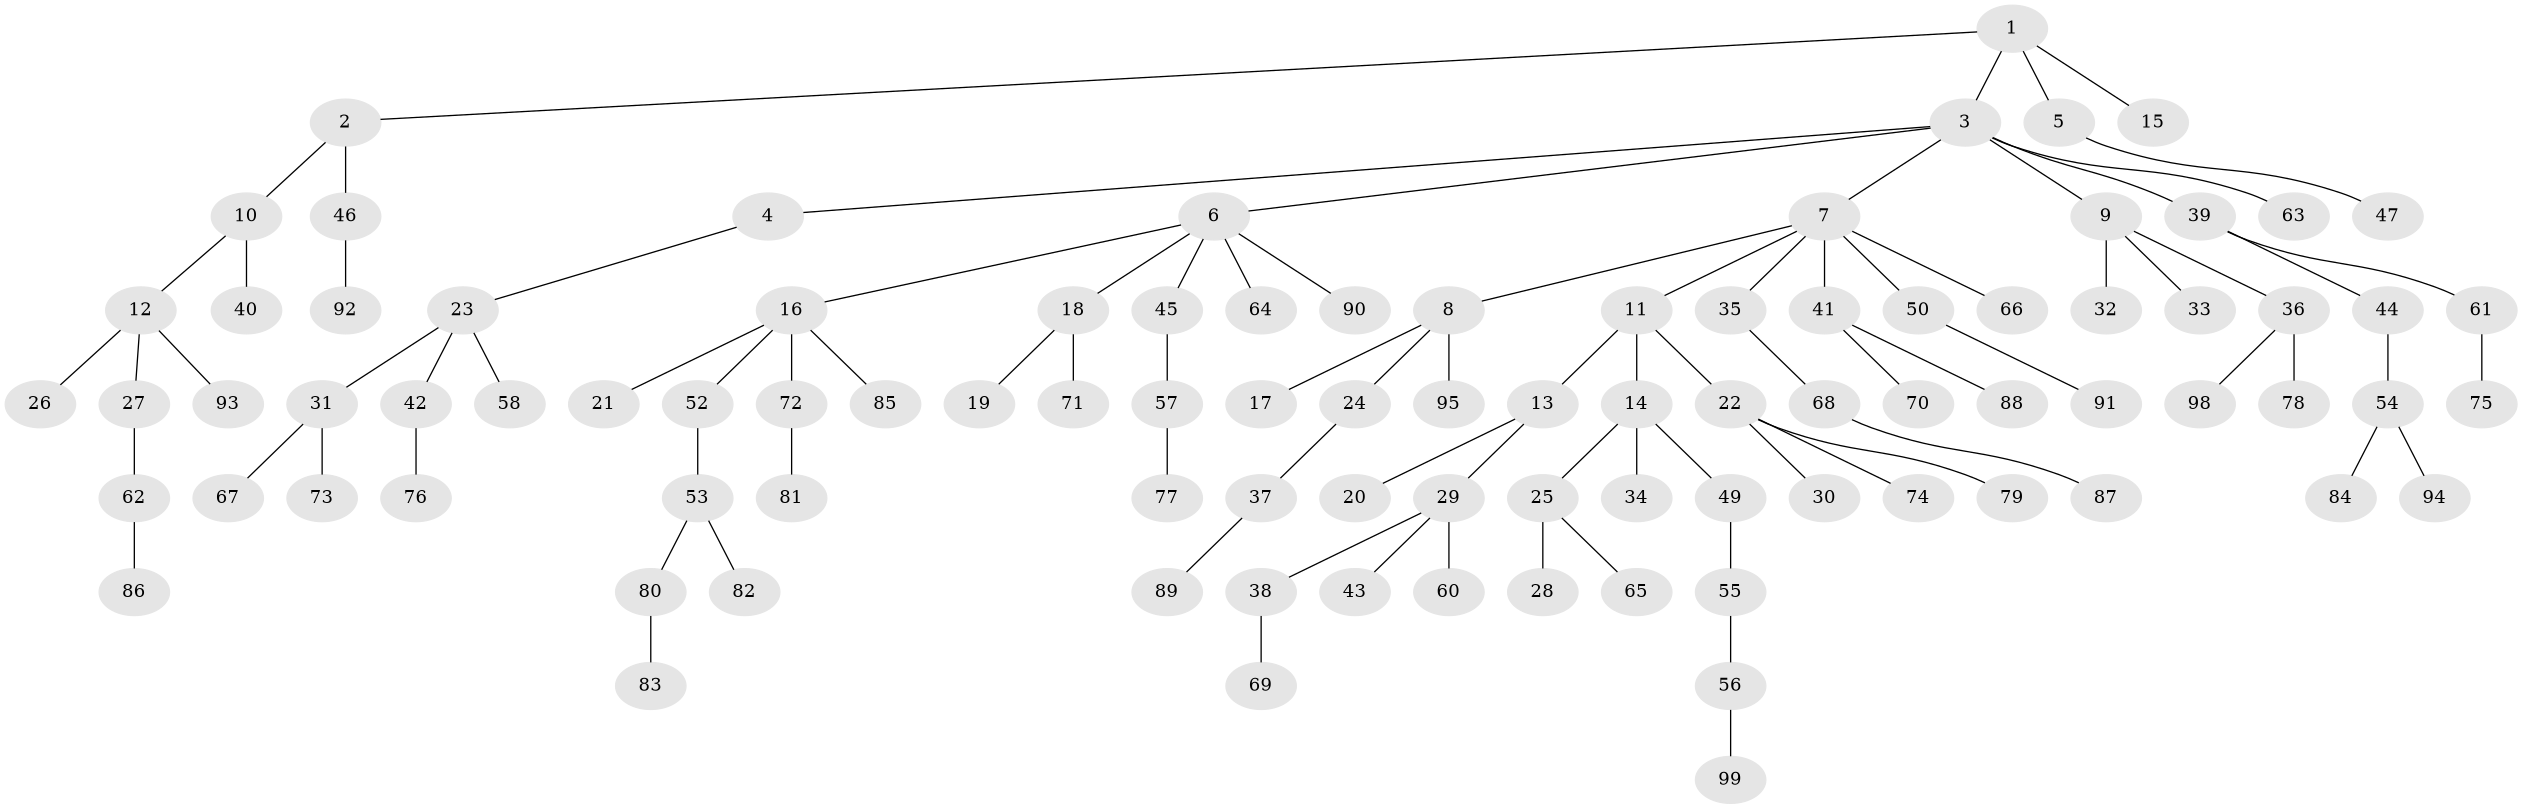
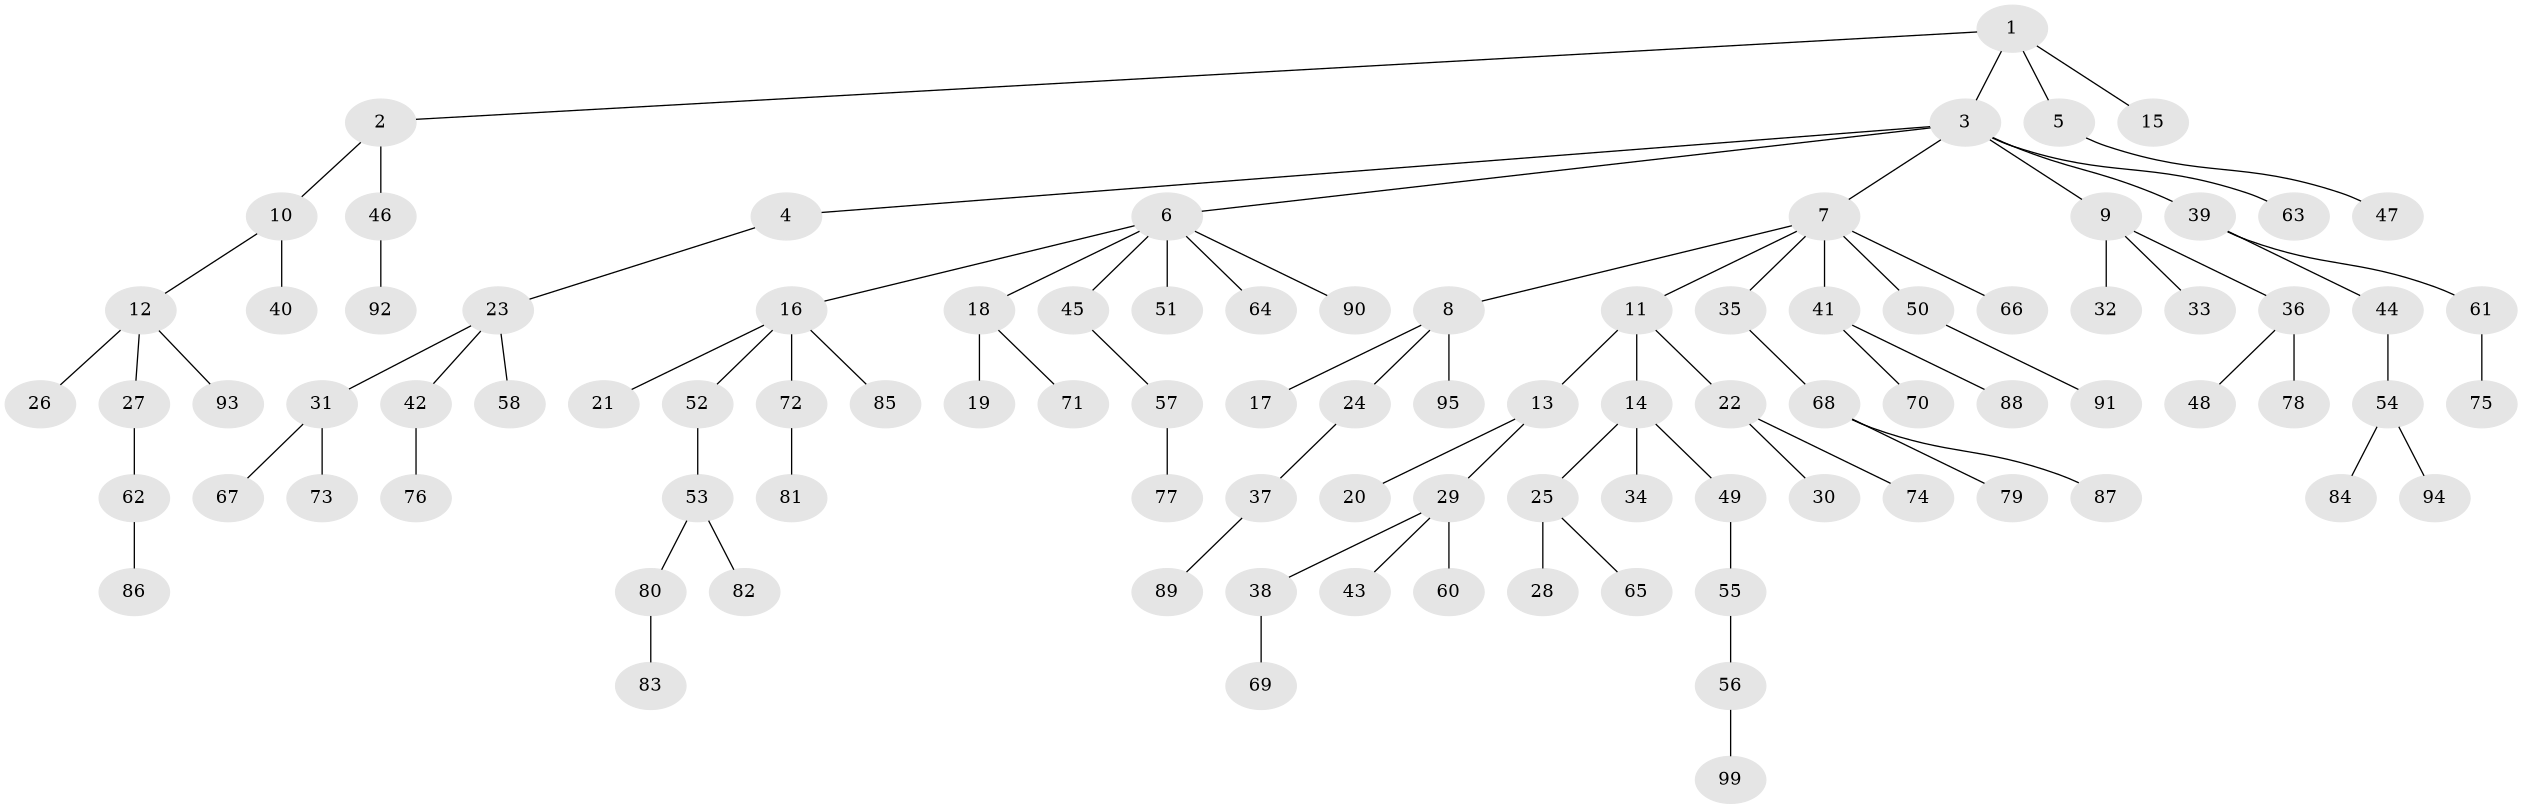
node "51": added
node "98": label "98" -> "48"
edge "22" -- "79": now "68" -- "79"
